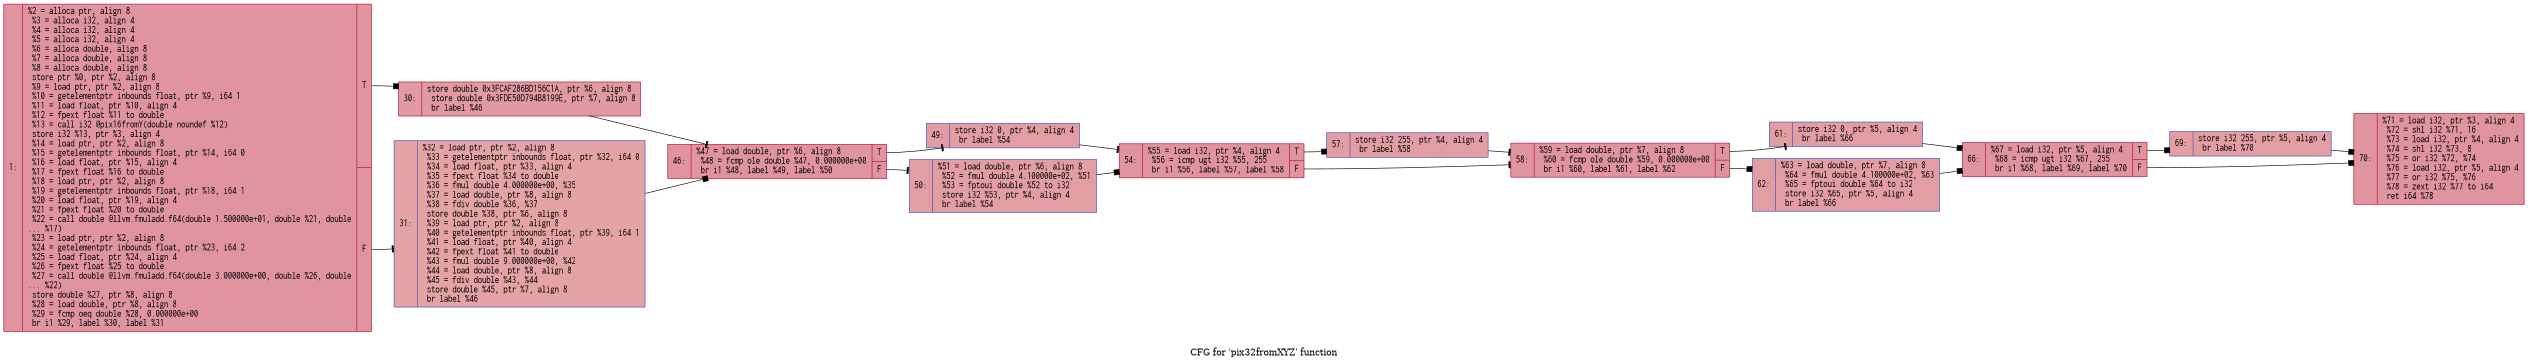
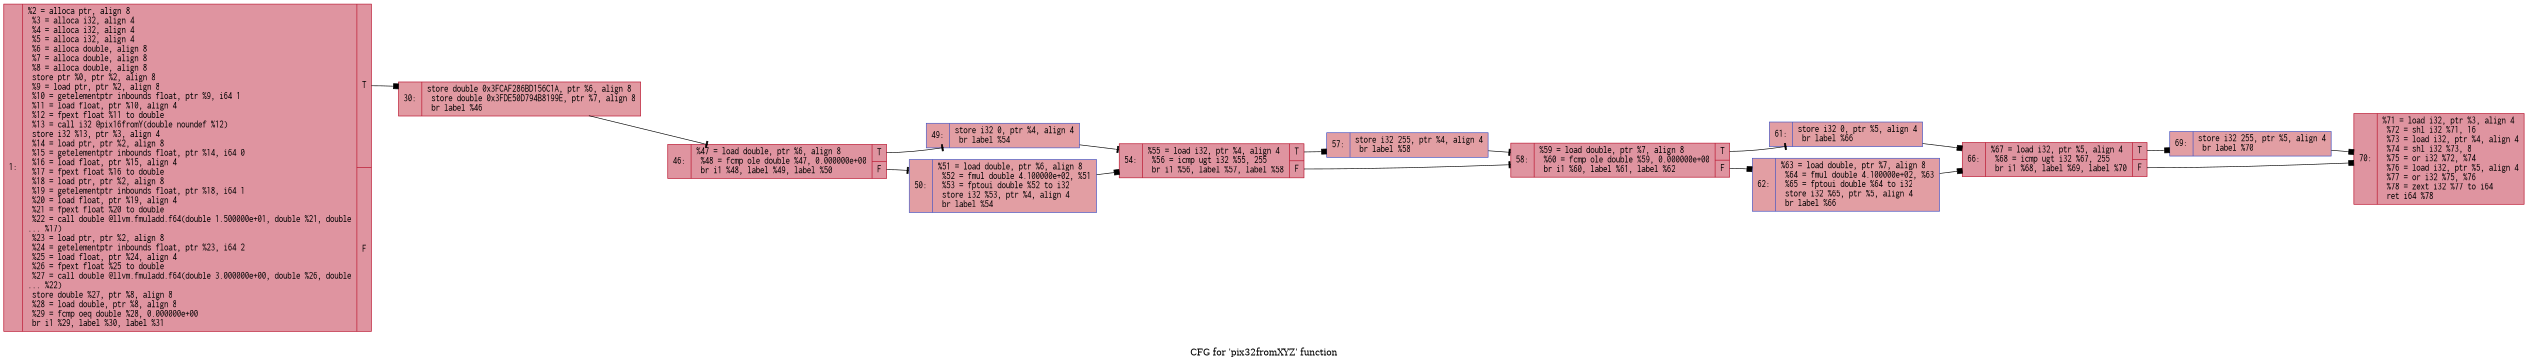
node "31:": removed
